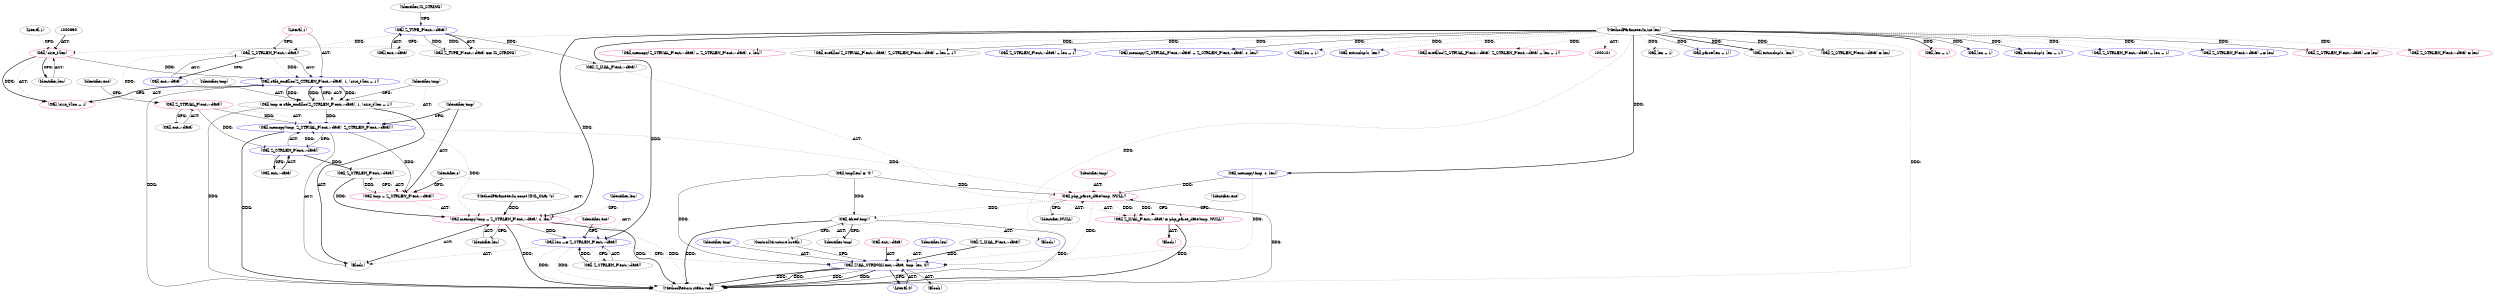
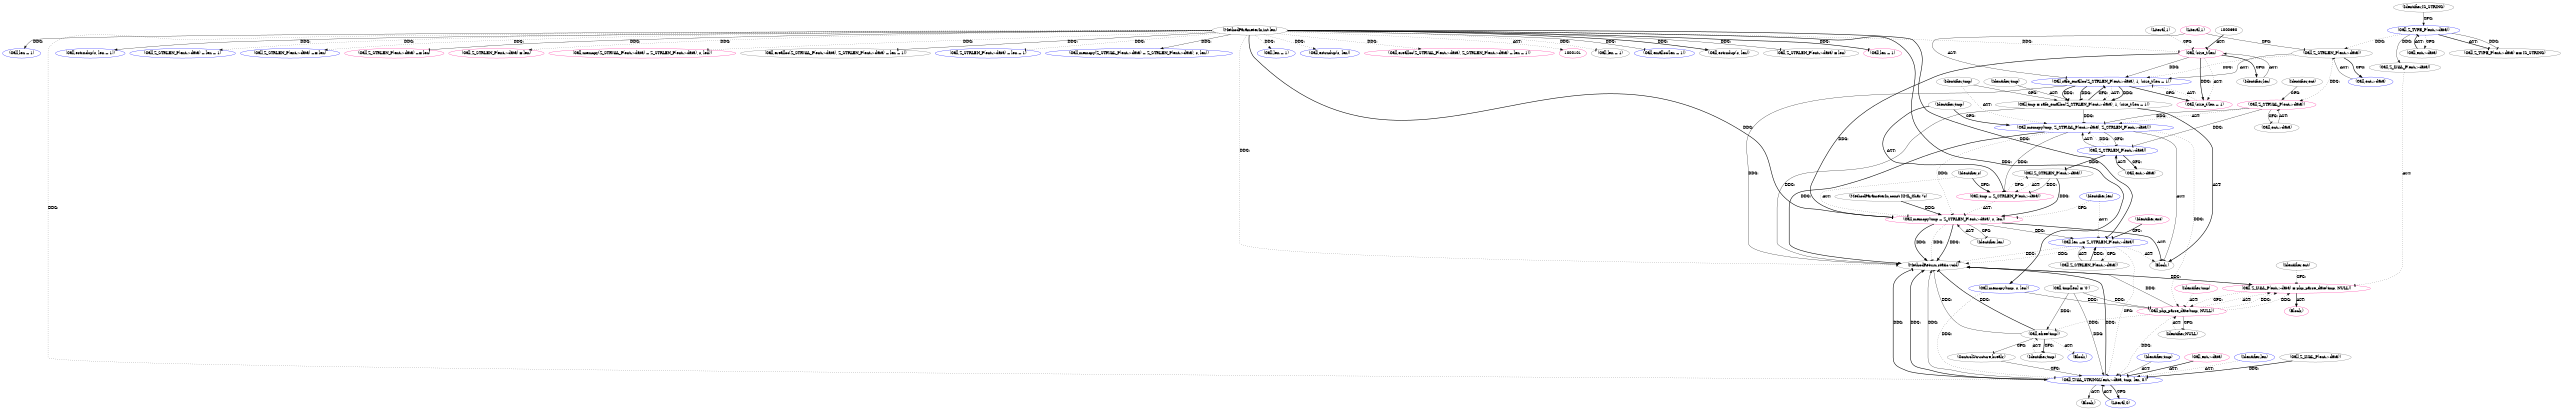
node "(Call,parse(len + 1))": label "(Call,parse(len + 1))" -> "(Call,emalloc(len + 1))"
edge "(Call,(size_t)len)" -> "(Call,memcpy(tmp + Z_STRLEN_P(ent->data), s, len))": added, label "DDG:"
edge "(Call,Z_LVAL_P(ent->data) = php_parse_date(tmp, NULL))" -> "(MethodReturn,static void)": reversed
